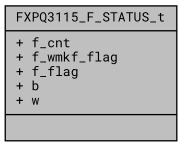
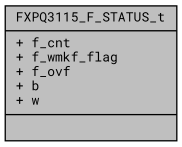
node "FXPQ3115_F_STATUS_t": text "+ f_flag" -> "+ f_ovf"
